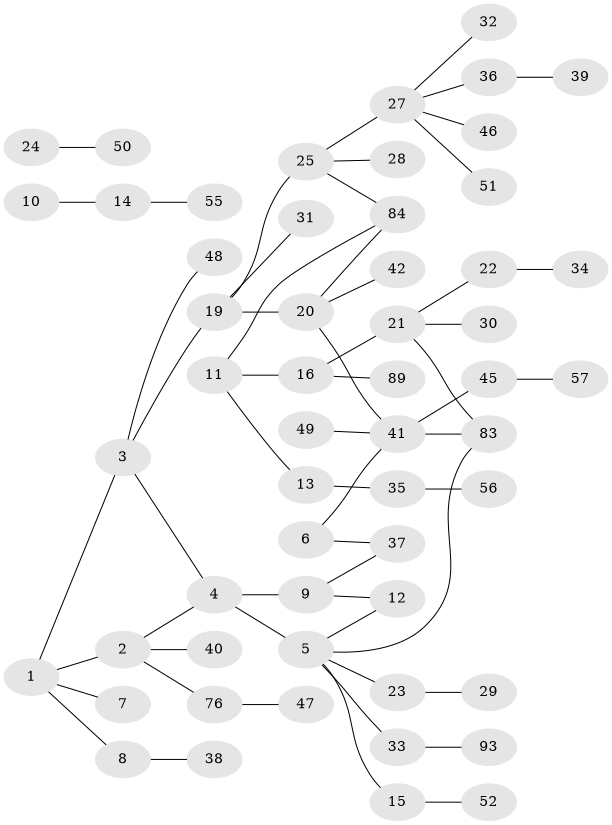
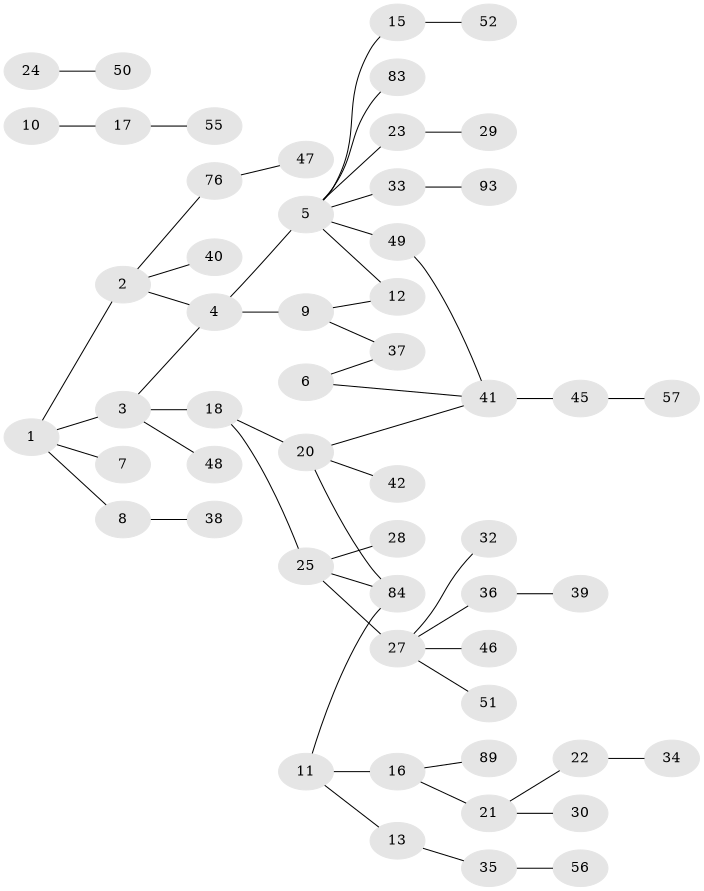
node "14": label "14" -> "17"
node "31": removed
edge "5" -- "49": added
node "19": label "19" -> "18"
edge "21" -- "83": removed
edge "41" -- "83": removed
